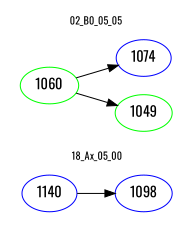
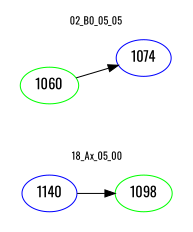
node "1049": removed
node "1098": color blue -> green
